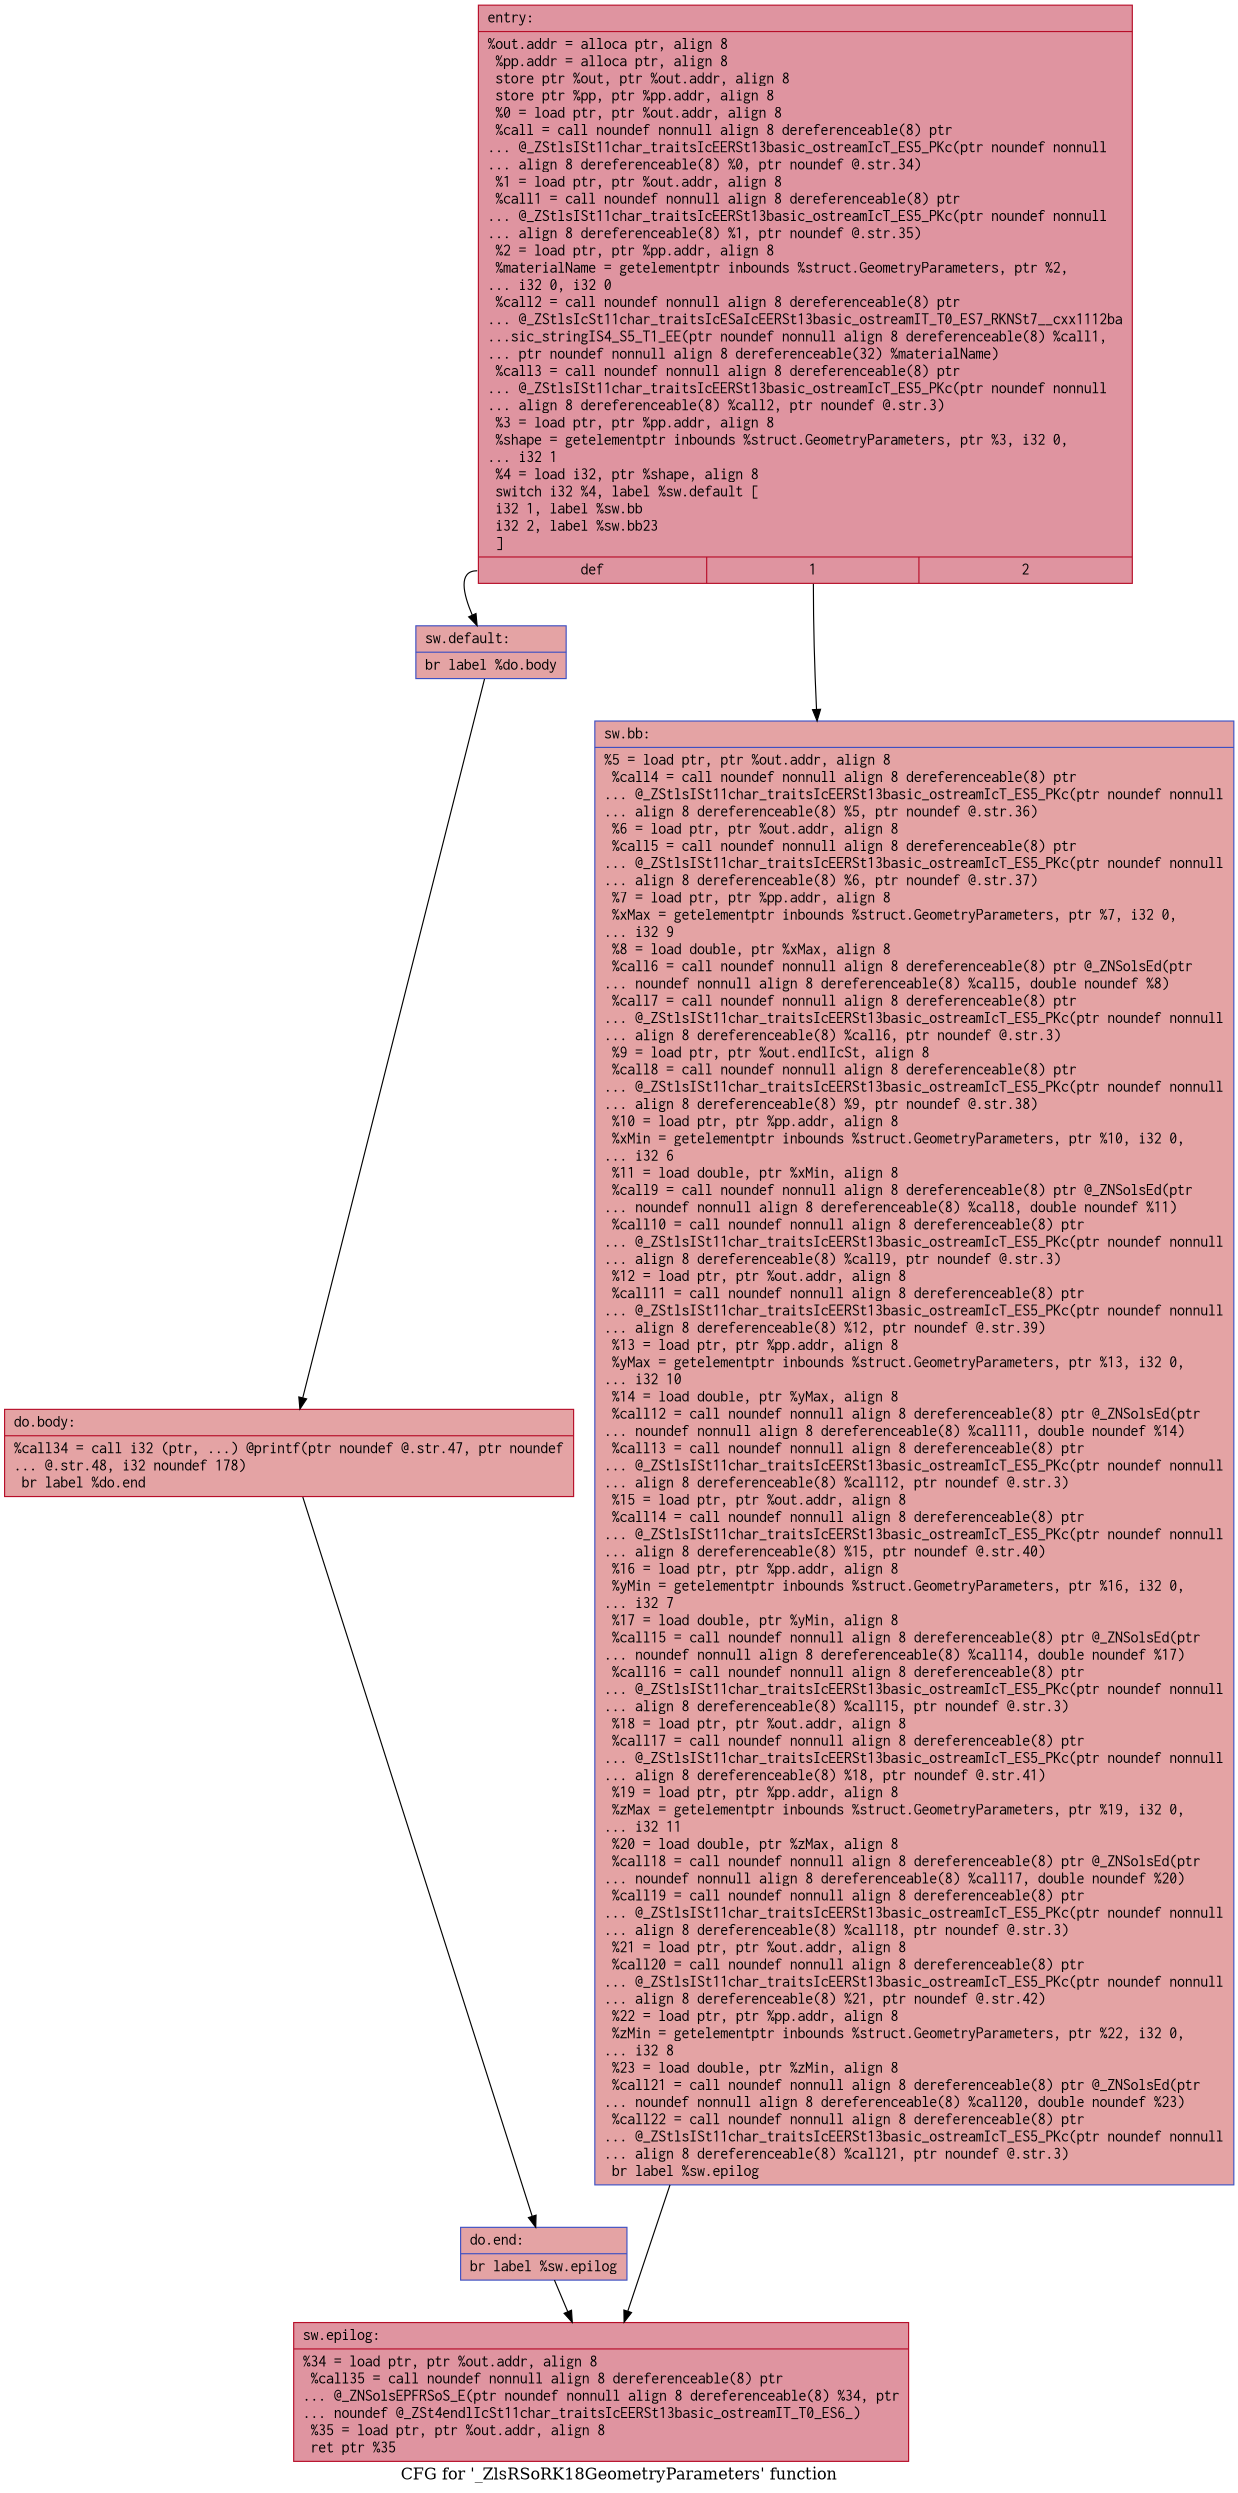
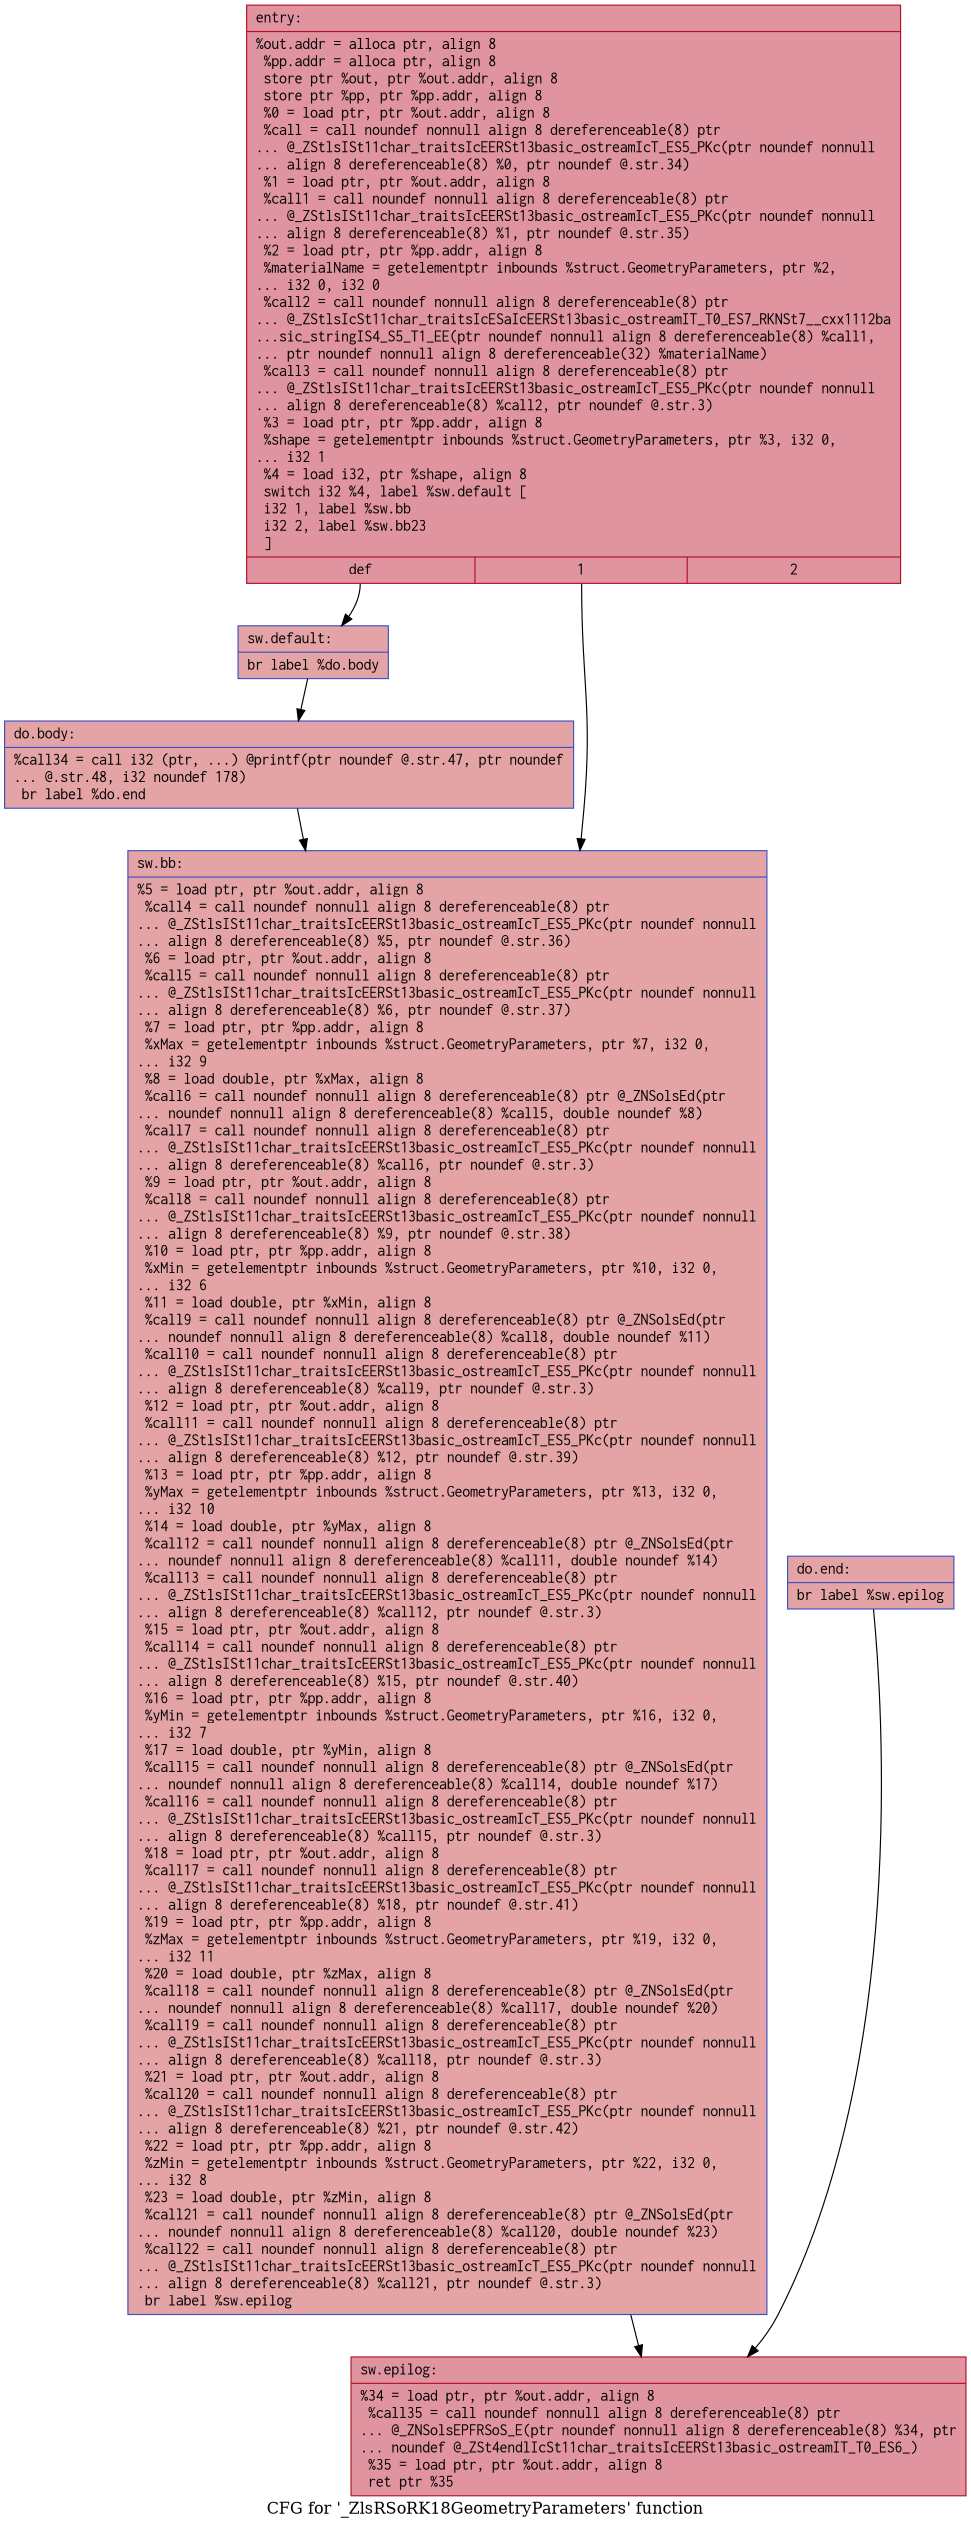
node "sw.bb:": text "%9 = load ptr, ptr %out.endlIcSt, align 8" -> "%9 = load ptr, ptr %out.addr, align 8"
node "do.body:": color #b70d28ff -> #3d50c3ff
edge "do.body:" -> "do.end:": now "do.body:" -> "sw.bb:"
